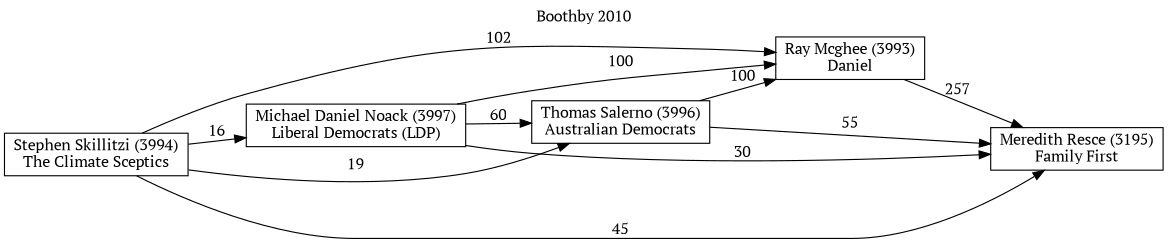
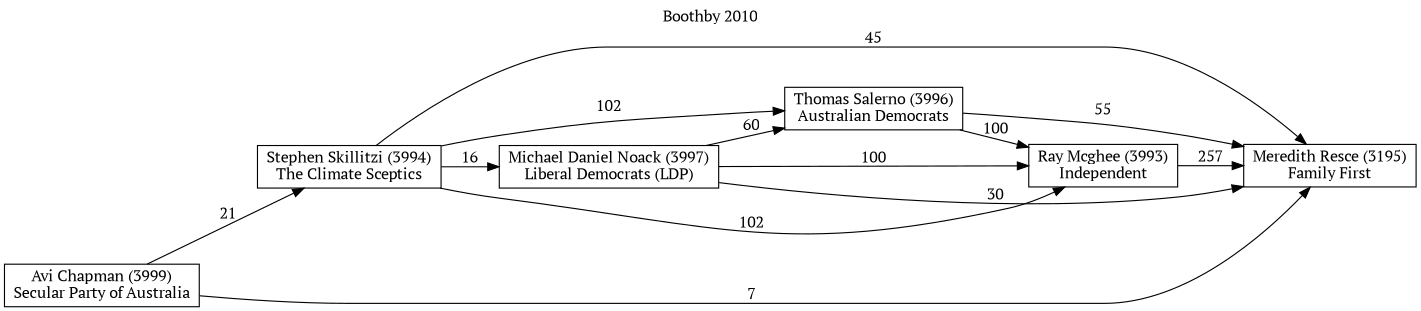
node "Ray Mcghee (3993) Daniel": label "Ray Mcghee (3993) Daniel" -> "Ray Mcghee (3993) Independent"
edge "Stephen Skillitzi (3994) The Climate Sceptics" -> "Thomas Salerno (3996) Australian Democrats": label "19" -> "102"
node "Avi Chapman (3999) Secular Party of Australia": added
